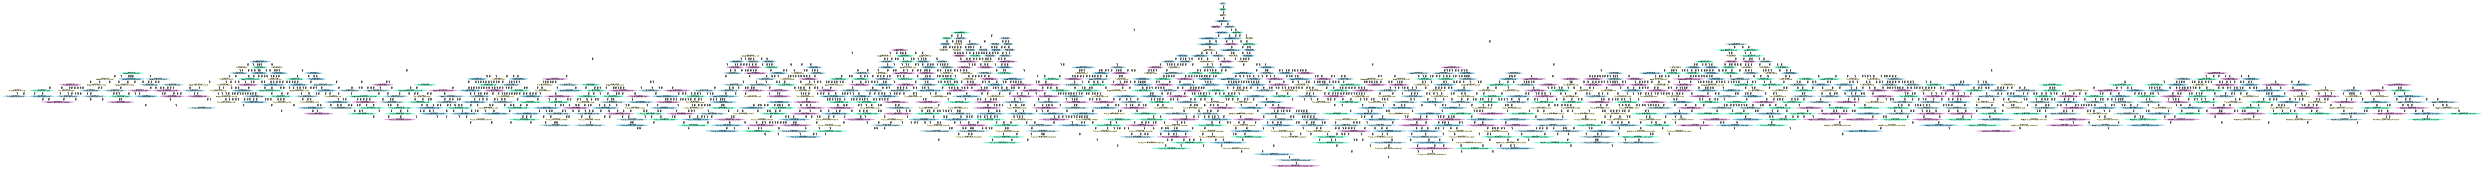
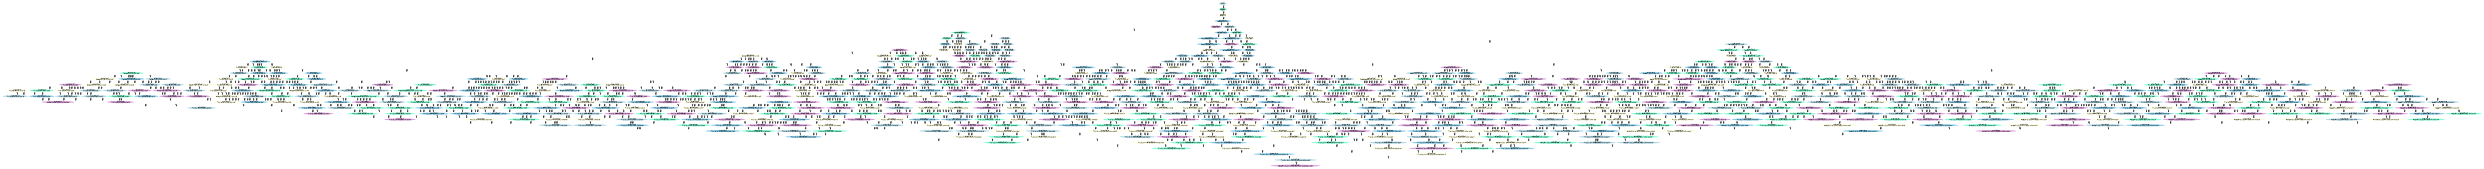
edge "S5: [101, 127] [118, 149] {T0J14:118-149}{1, 2, 3, 15}" -> "S8: [118, 126] [178, 201] {T0J15:178-201}{1, 2, 3, 15, 16}": added, label "T0 J15 DL=7000 ES=118 LS=126 EF=178 LF=201"
